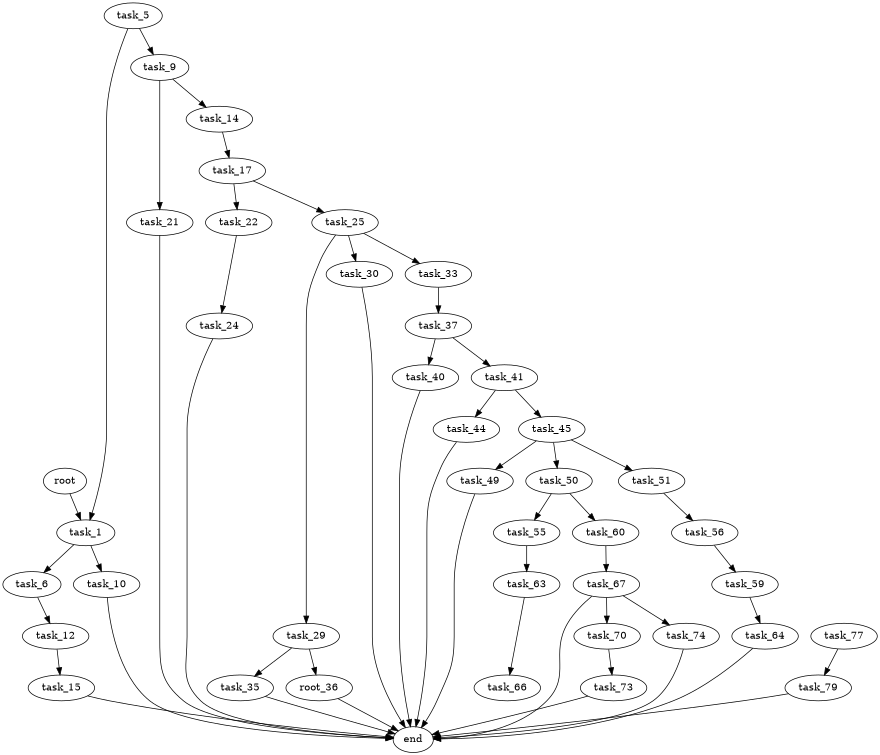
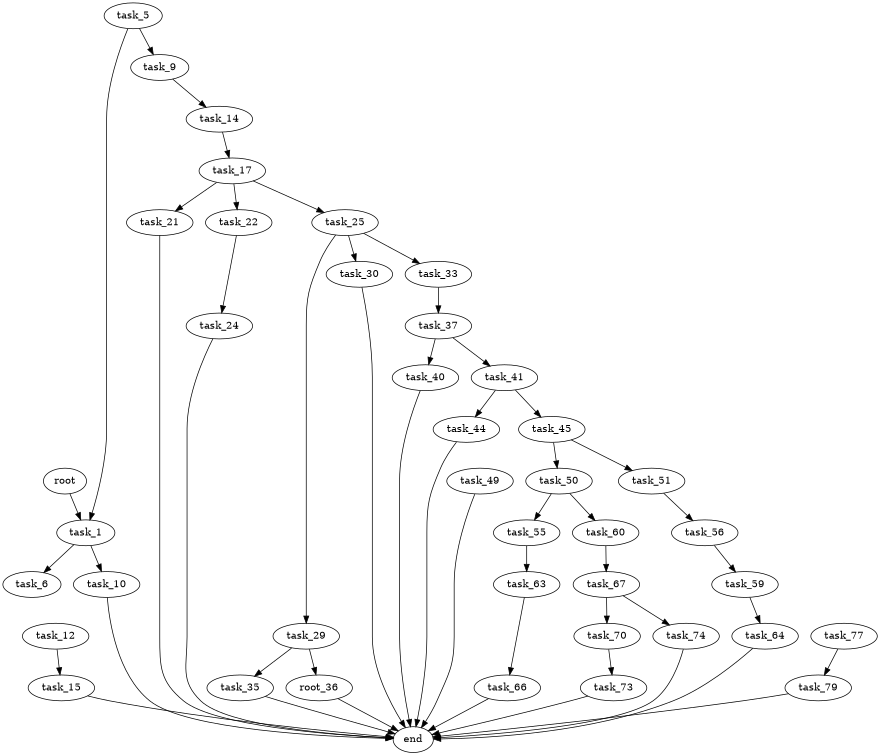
edge "task_9" -> "task_21": now "task_17" -> "task_21"
edge "task_45" -> "task_49": removed
edge "task_6" -> "task_12": removed
edge "task_67" -> "end": now "task_66" -> "end"
